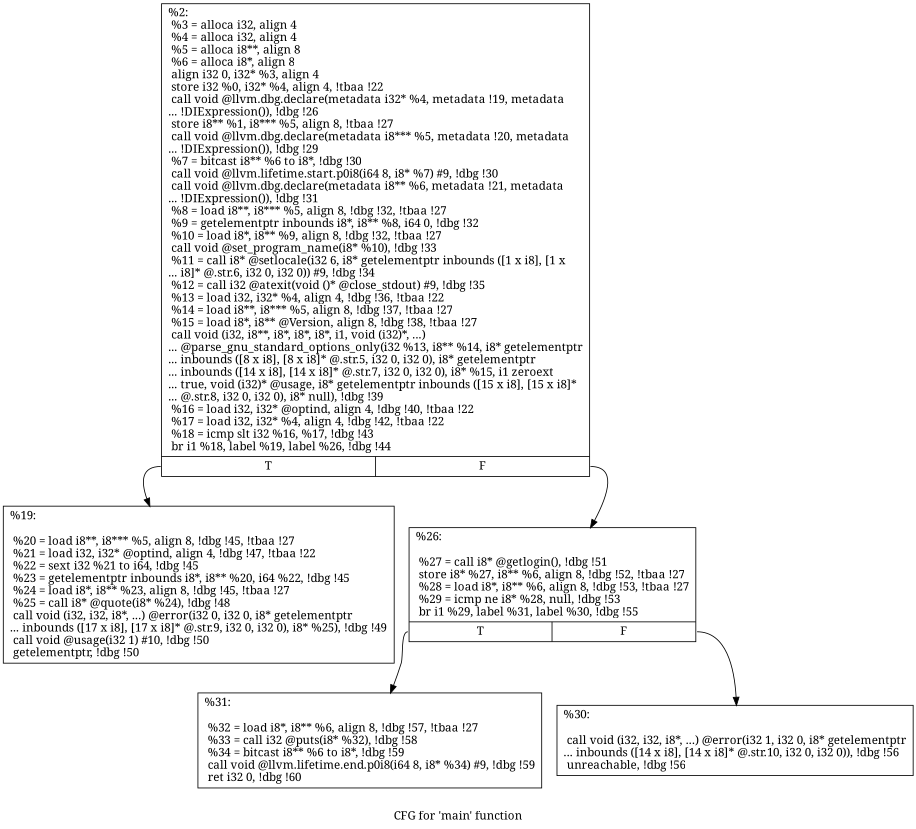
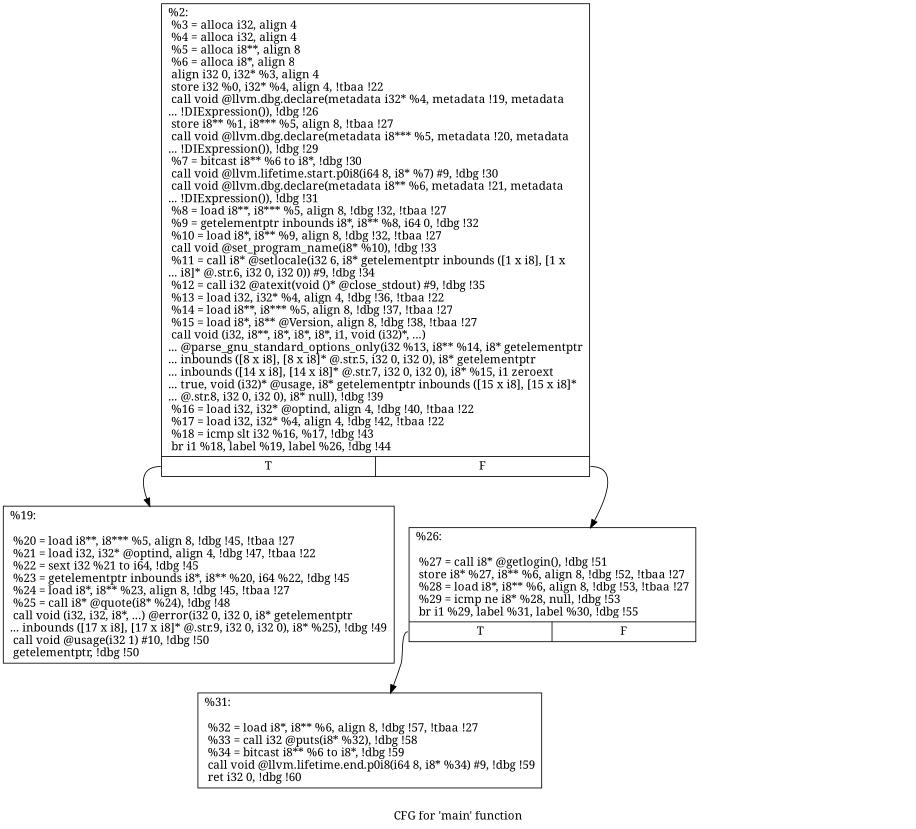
node "%30:": removed
